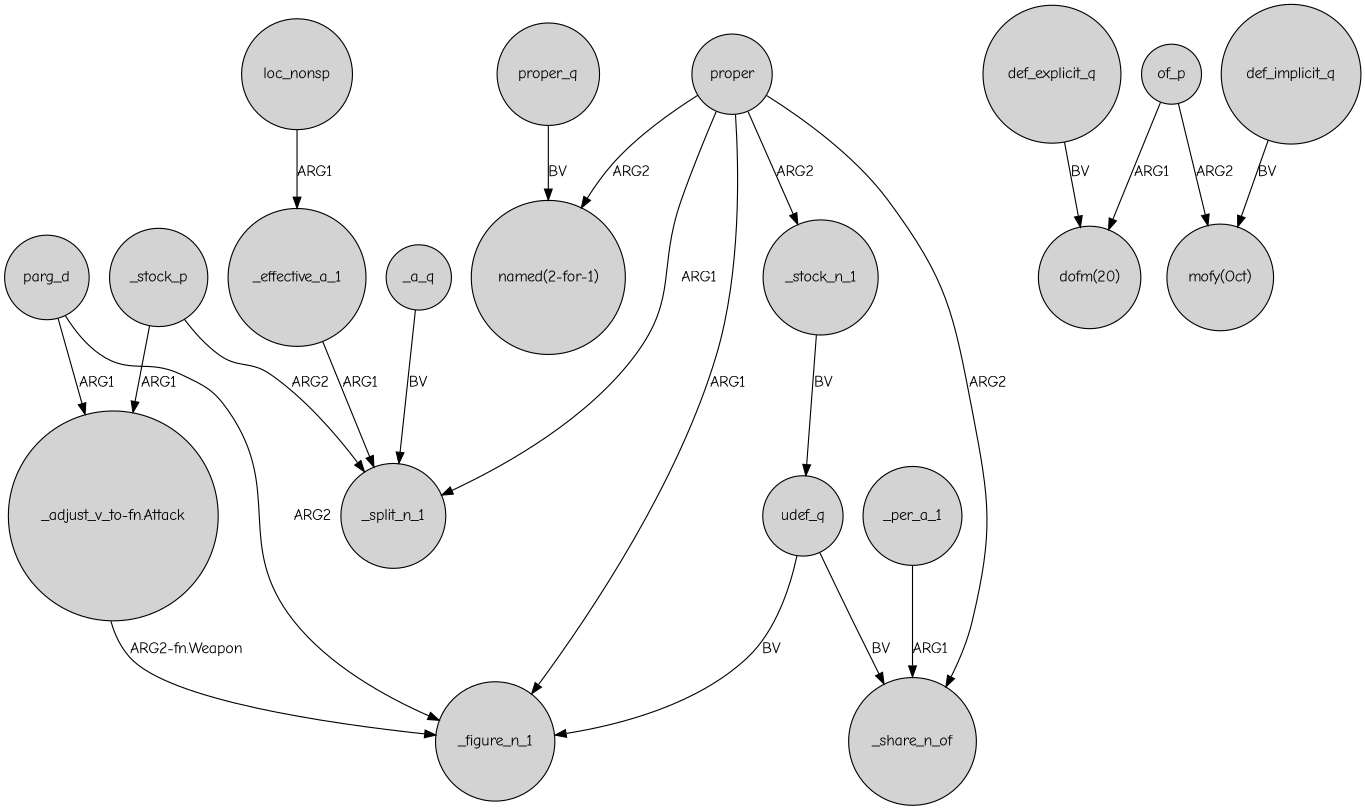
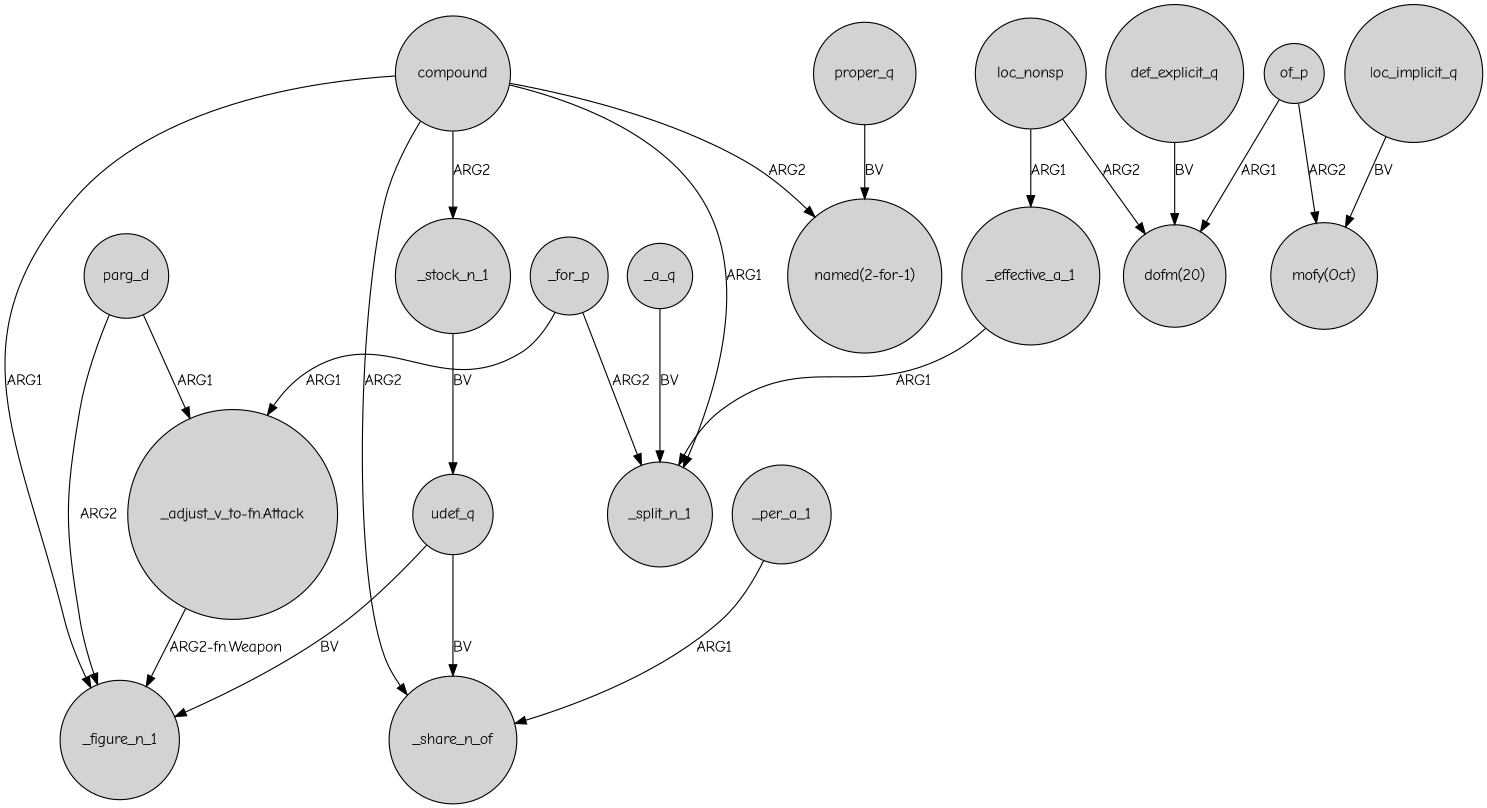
node "proper": label "proper" -> "compound"
node "def_implicit_q": label "def_implicit_q" -> "loc_implicit_q"
edge "loc_nonsp" -> "dofm(20)": added, label "ARG2"
node "_stock_p": label "_stock_p" -> "_for_p"
